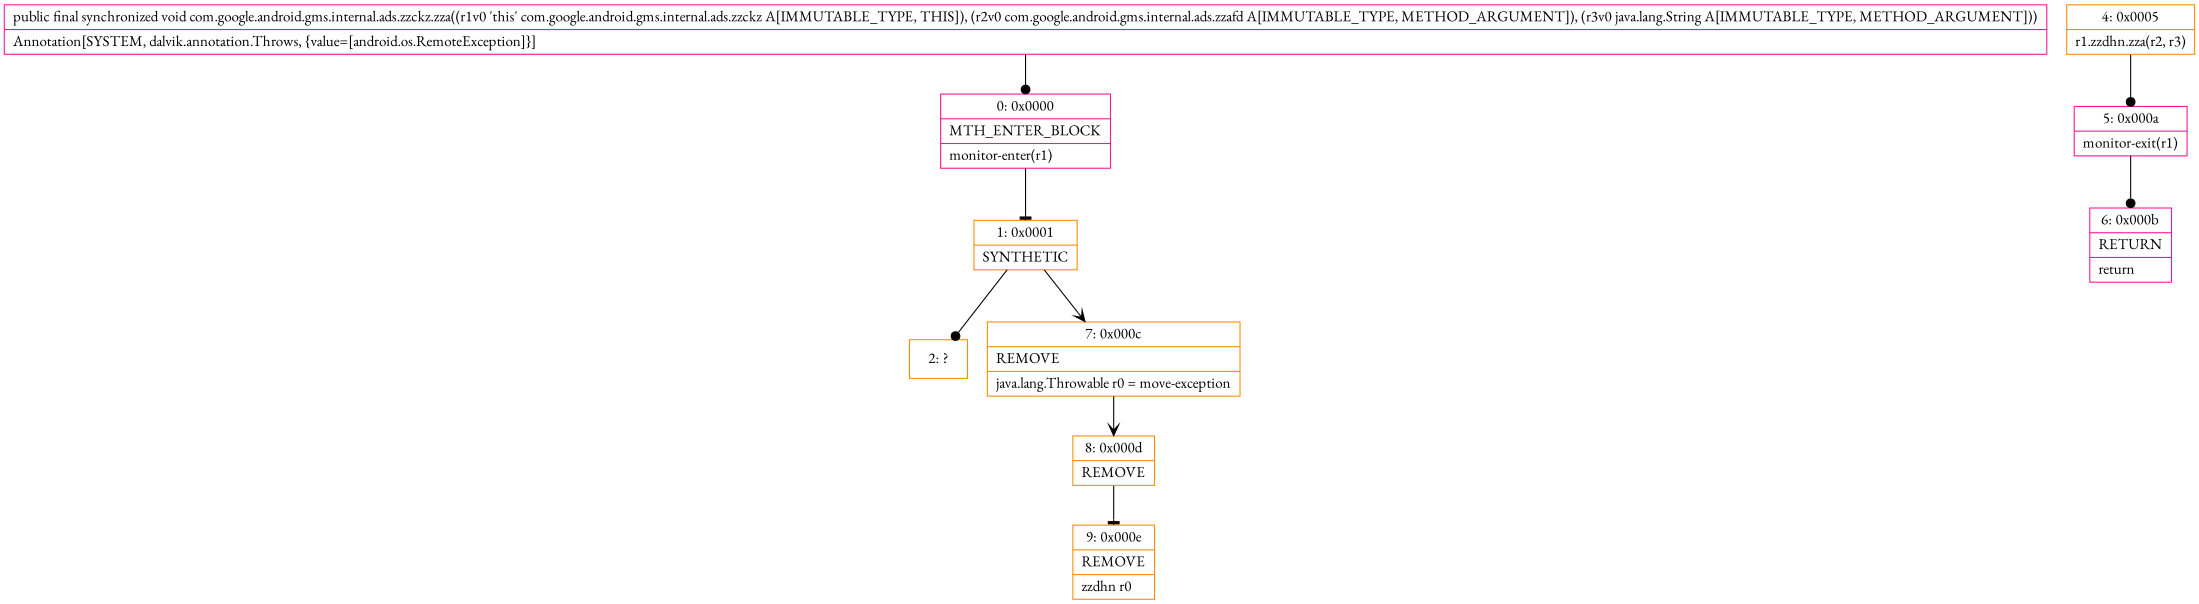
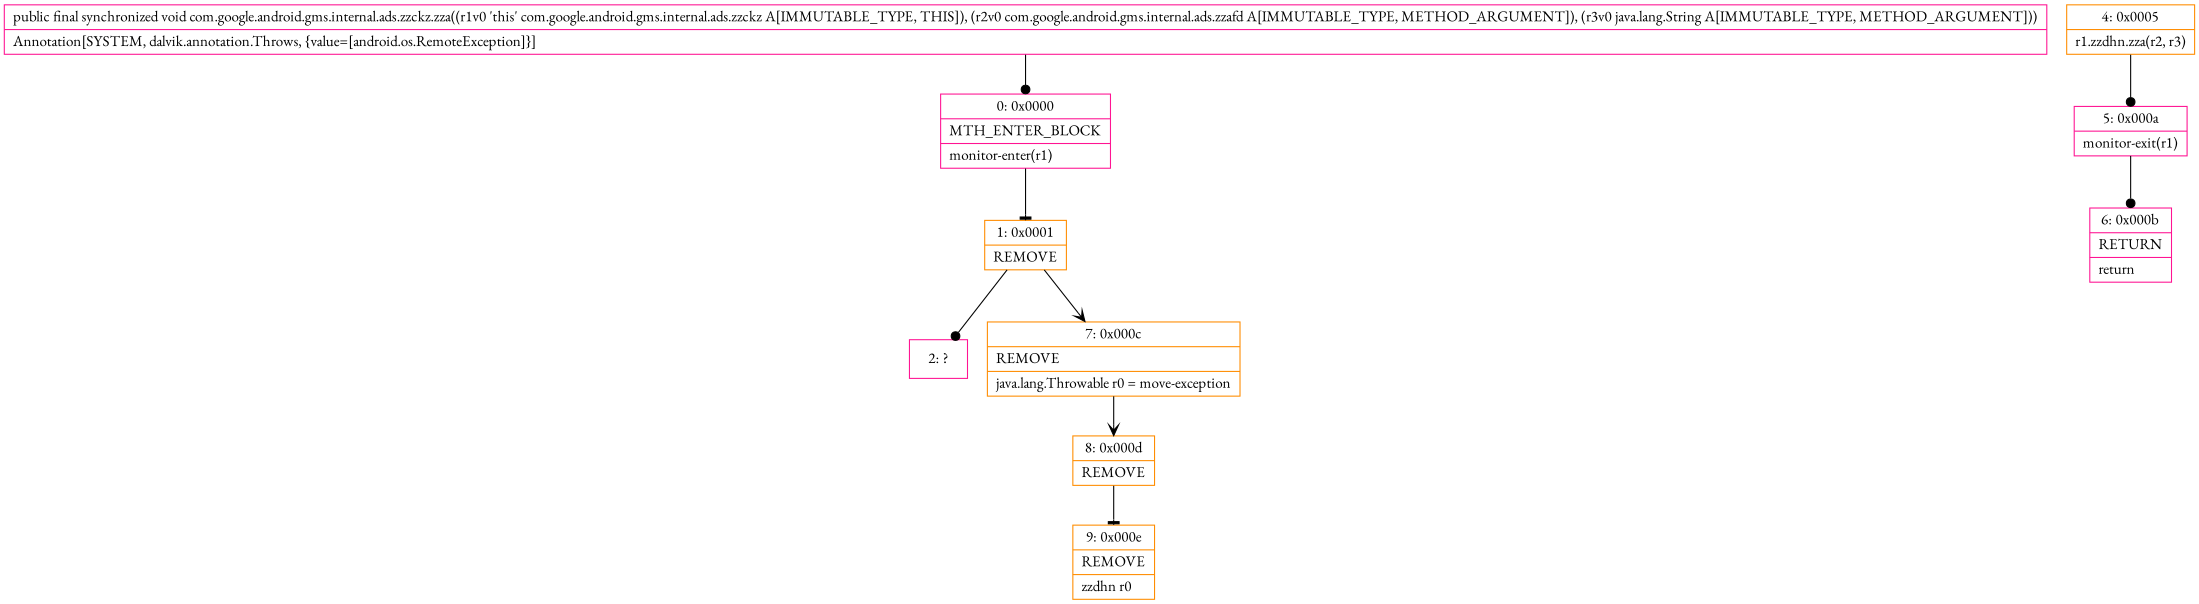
node "1: 0x0001": text "SYNTHETIC" -> "REMOVE"
node "2: ?": color darkorange -> deeppink
